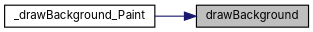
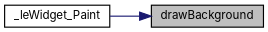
node "_drawBackground_Paint": label "_drawBackground_Paint" -> "_leWidget_Paint"
